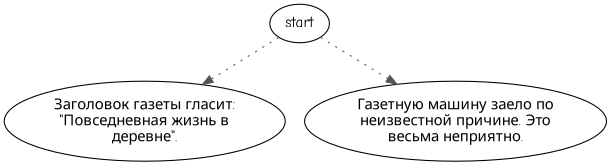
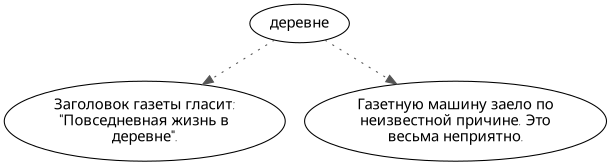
node "start": label "start" -> "деревне"
